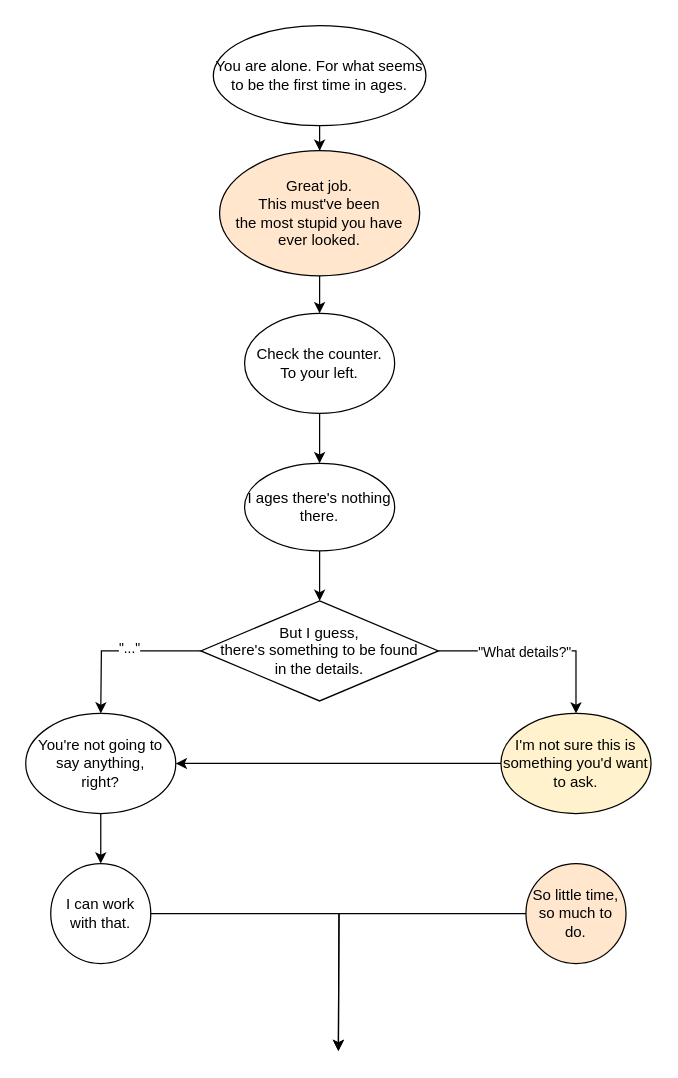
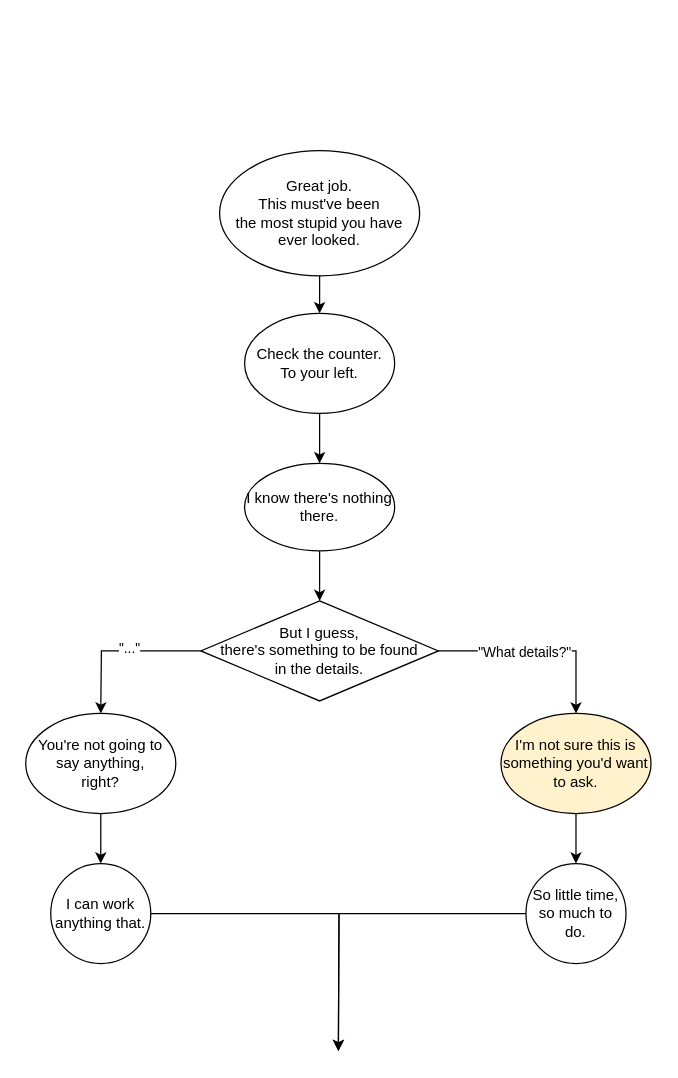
node "You are alone. For what seems to be the first time in ages.": removed
edge "You are alone. For what seems to be the first time in ages." -> "Great job. This must've been the most stupid you have ever looked.": removed
node "Great job. This must've been the most stupid you have ever looked.": fillcolor #ffe6cc -> #ffffff
node "I ages there's nothing there.": label "I ages there's nothing there." -> "I know there's nothing there."
edge "I'm not sure this is something you'd want to ask." -> "You're not going to say anything, right?": now "I'm not sure this is something you'd want to ask." -> "So little time, so much to do."
node "I can work with that.": label "I can work with that." -> "I can work anything that."
node "So little time, so much to do.": fillcolor #ffe6cc -> #ffffff
